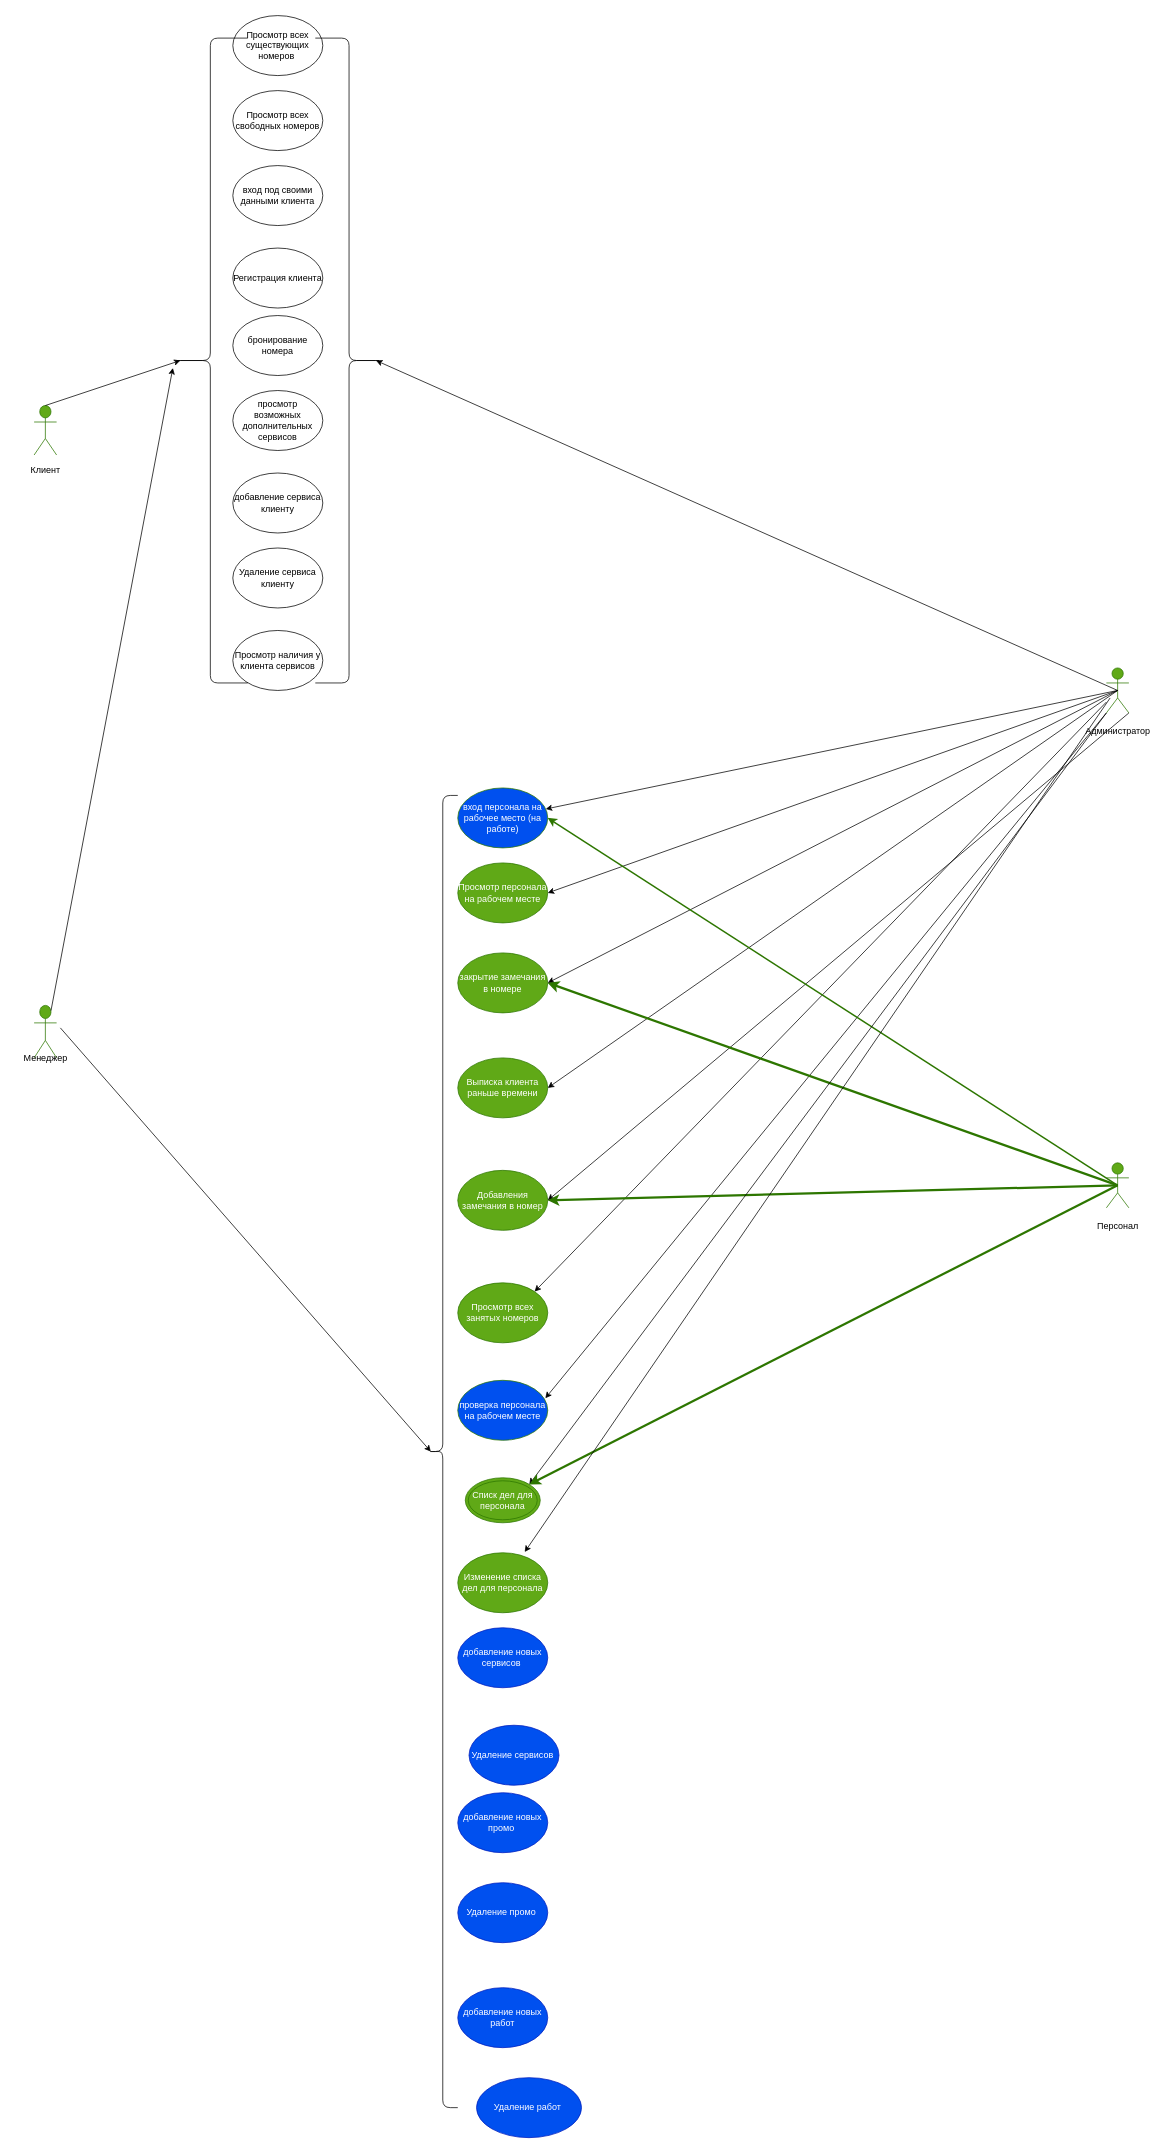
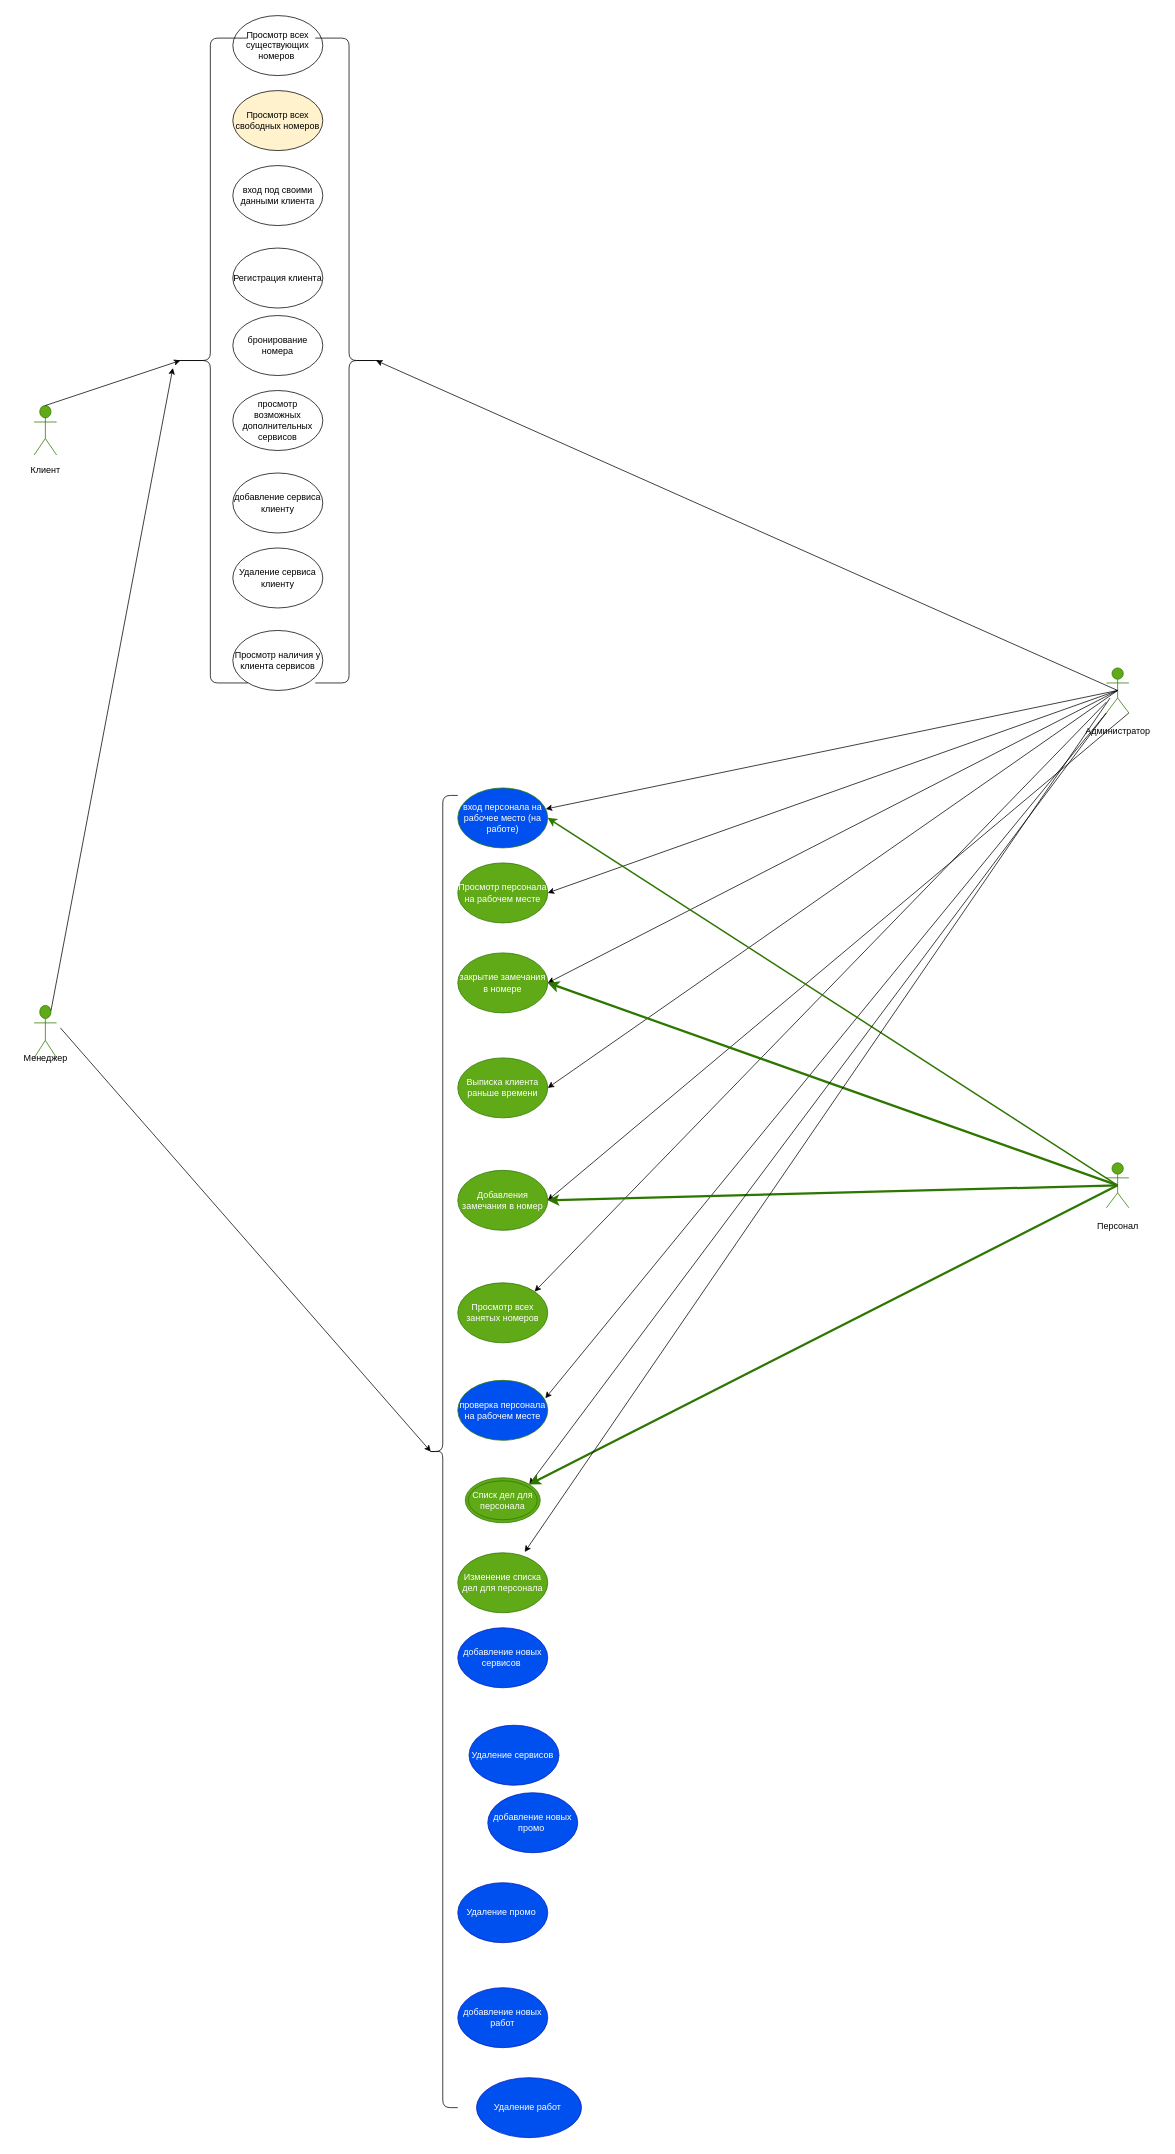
node "Просмотр всех свободных номеров": fillcolor #ffffff -> #fff2cc
node "добавление новых промо": moved (503, 1823) -> (533, 1823)
